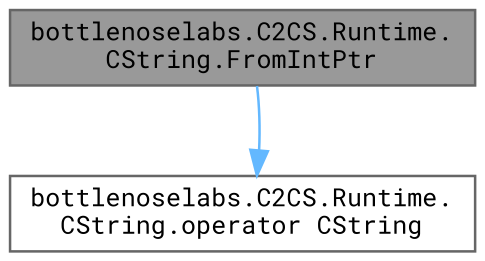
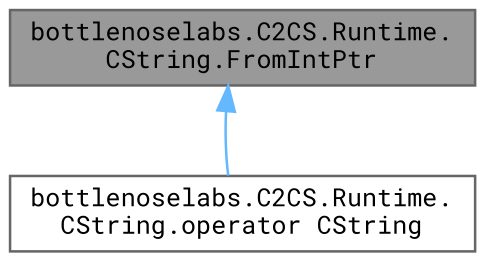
edge "bottlenoselabs.C2CS.Runtime. CString.FromIntPtr" -> "bottlenoselabs.C2CS.Runtime. CString.operator CString": reversed
